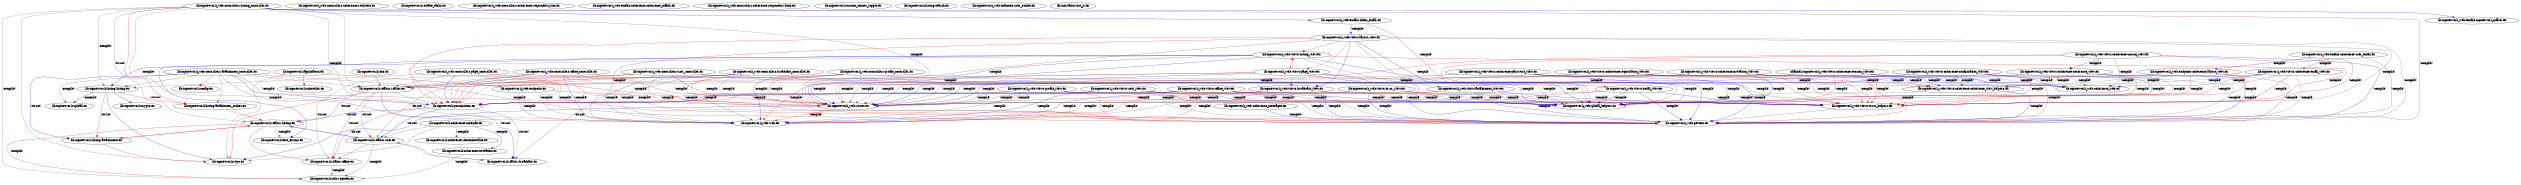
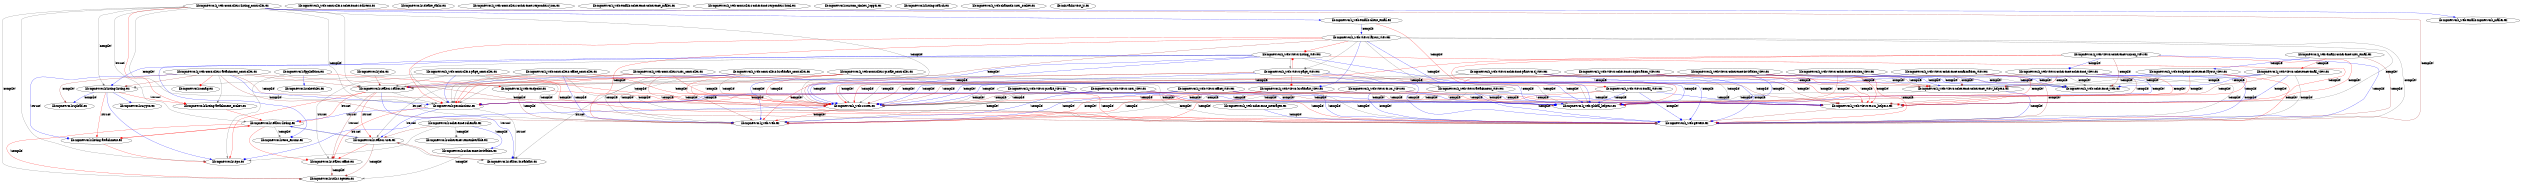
node "channels/mpnetwork_web/views/coherence/session_view.ex": label "channels/mpnetwork_web/views/coherence/session_view.ex" -> "lib/mpnetwork_web/views/coherence/session_view.ex"
